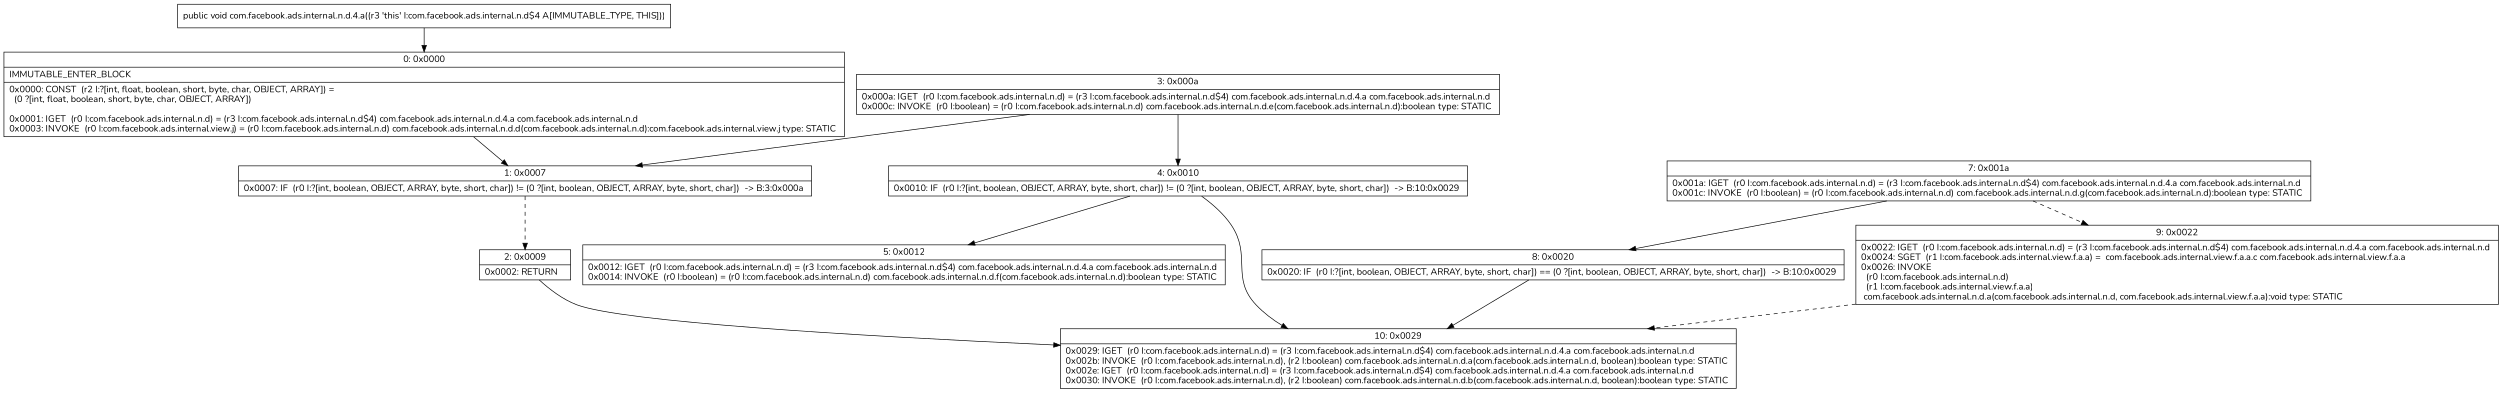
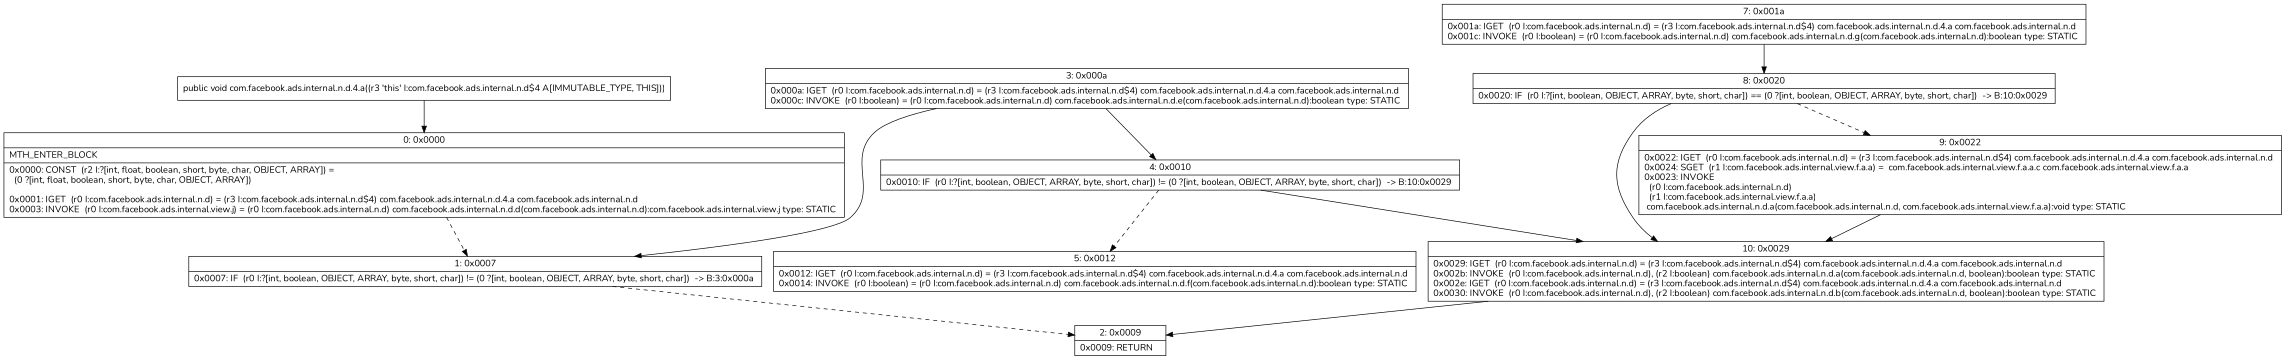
node "0: 0x0000": text "IMMUTABLE_ENTER_BLOCK" -> "MTH_ENTER_BLOCK"
edge "0: 0x0000" -> "1: 0x0007": style solid -> dashed
edge "7: 0x001a" -> "9: 0x0022": now "8: 0x0020" -> "9: 0x0022"
edge "4: 0x0010" -> "5: 0x0012": style solid -> dashed
node "9: 0x0022": text "0x0026: INVOKE" -> "0x0023: INVOKE"
node "2: 0x0009": text "0x0002: RETURN" -> "0x0009: RETURN"
edge "9: 0x0022" -> "10: 0x0029": style dashed -> solid
edge "2: 0x0009" -> "10: 0x0029": reversed
